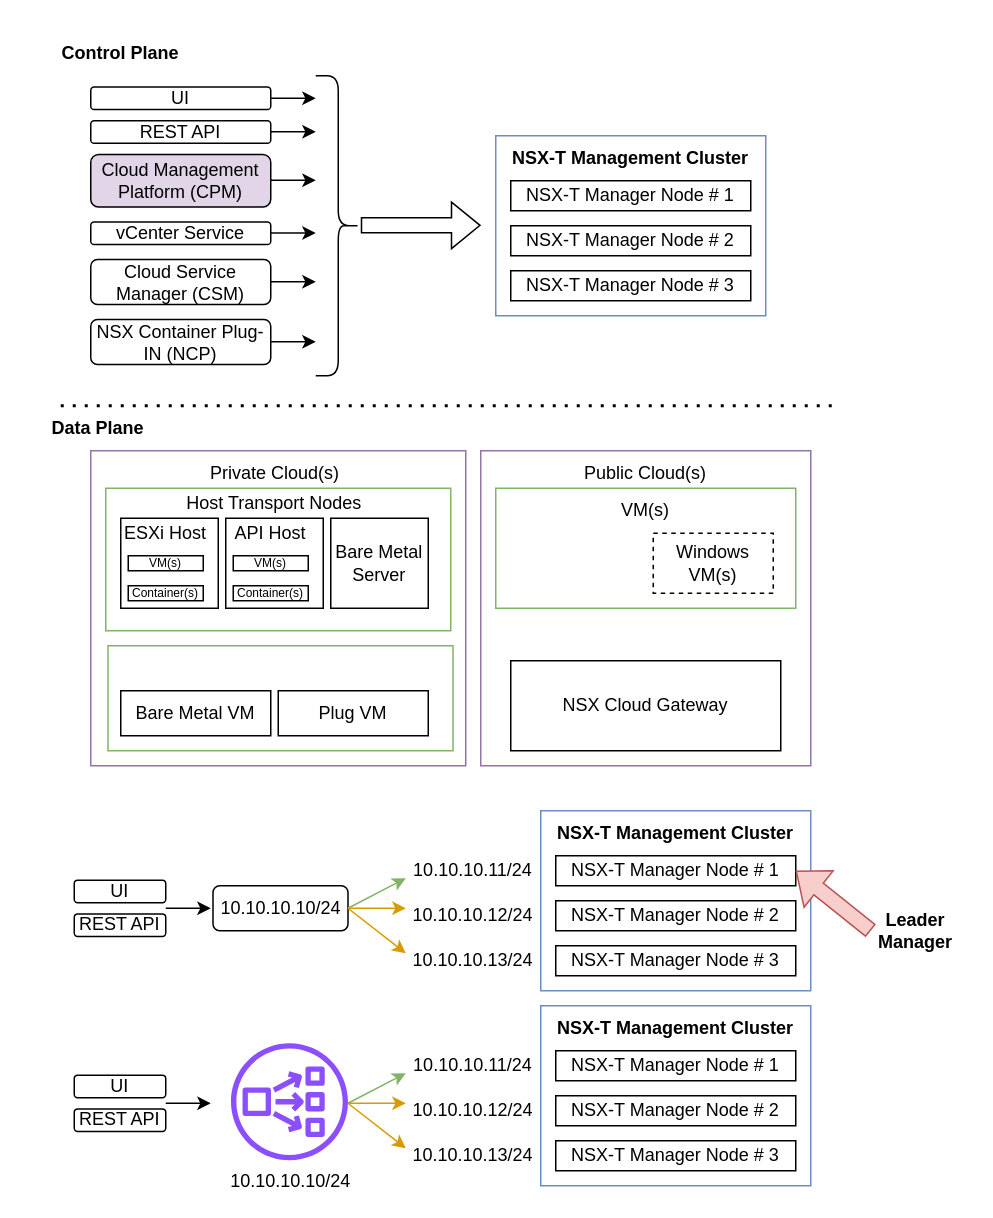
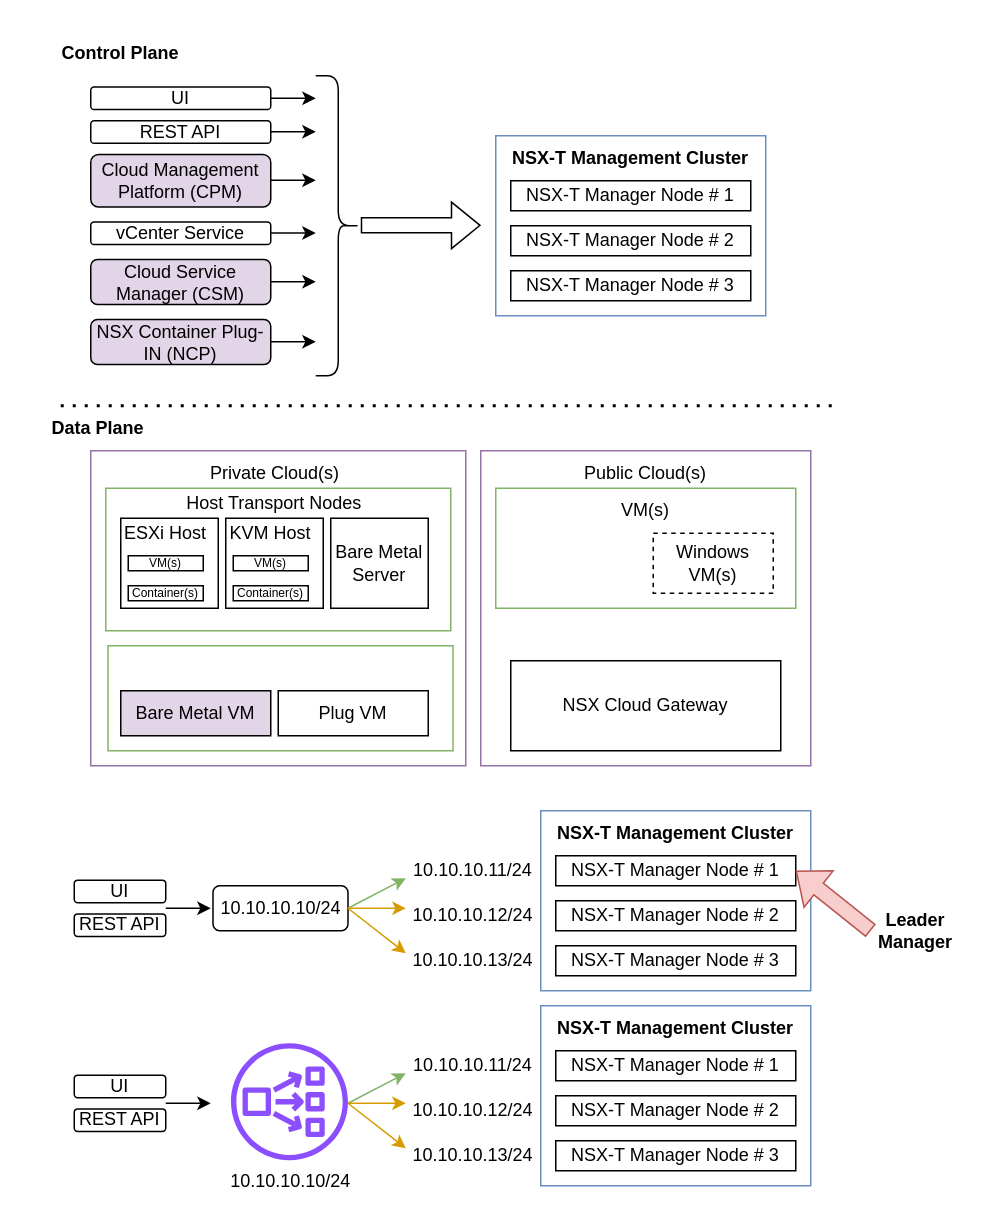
node "Cloud Service Manager (CSM)": fillcolor #ffffff -> #e1d5e7
node "NSX Container Plug-IN (NCP)": fillcolor #ffffff -> #e1d5e7
node "API Host": label "API Host" -> "KVM Host"
node "Bare Metal VM": fillcolor #ffffff -> #e1d5e7
